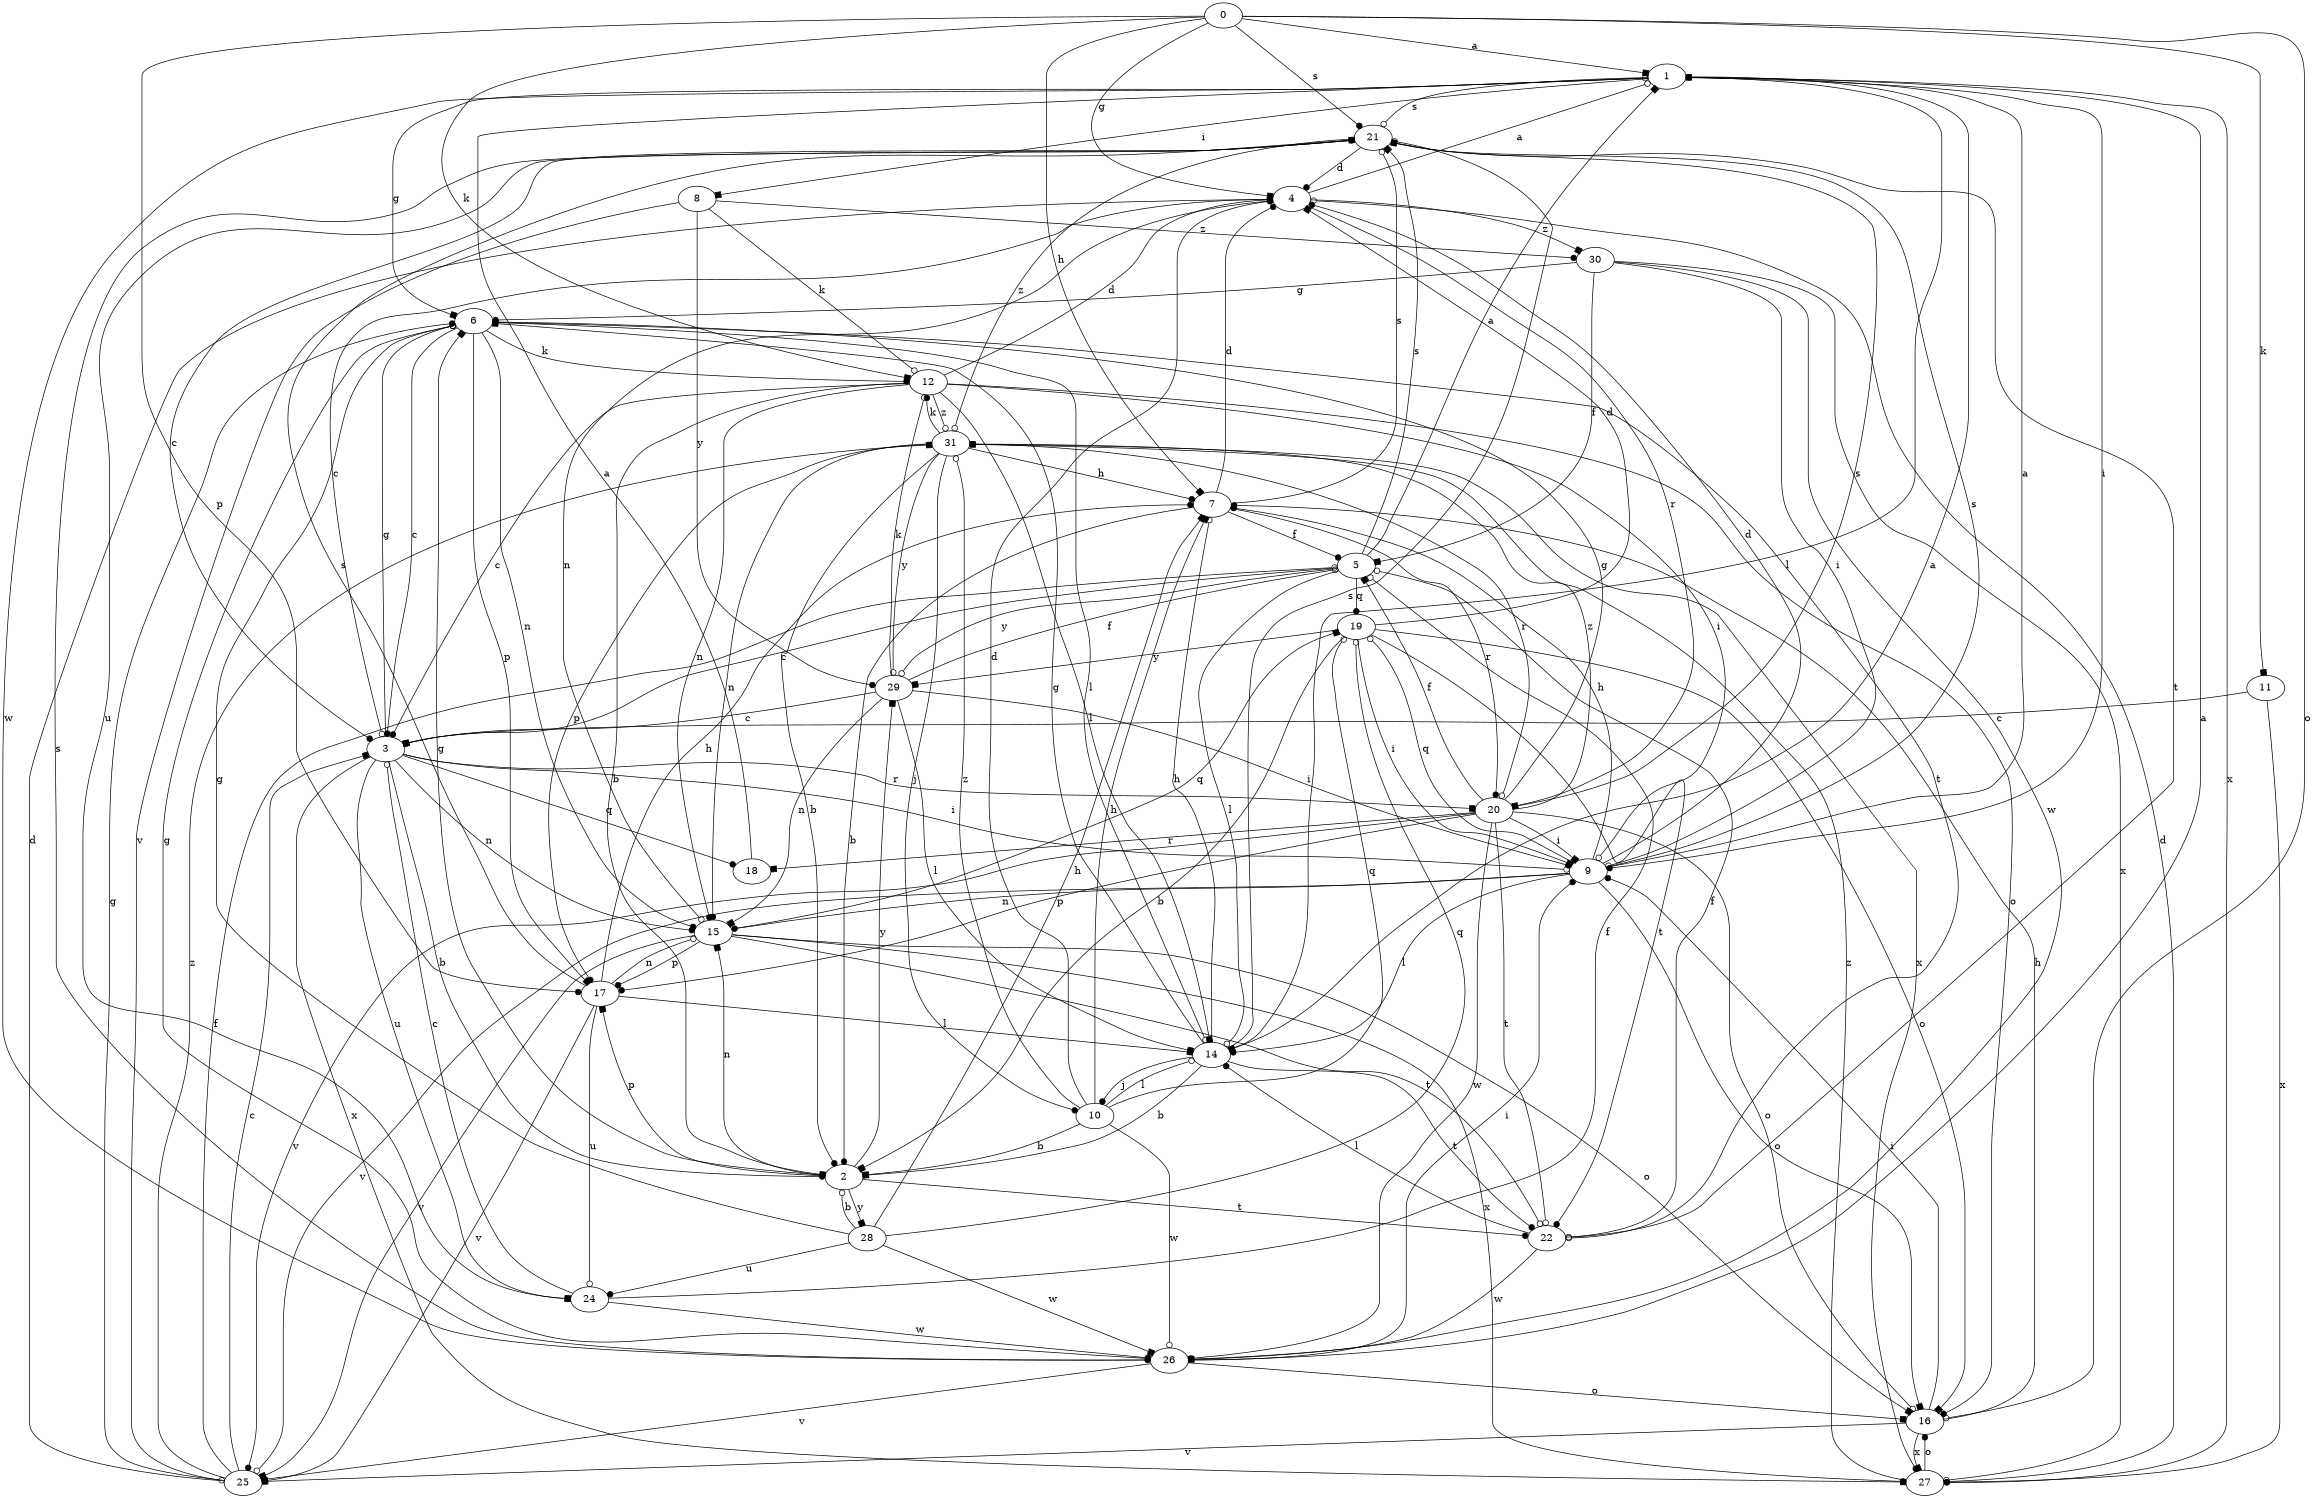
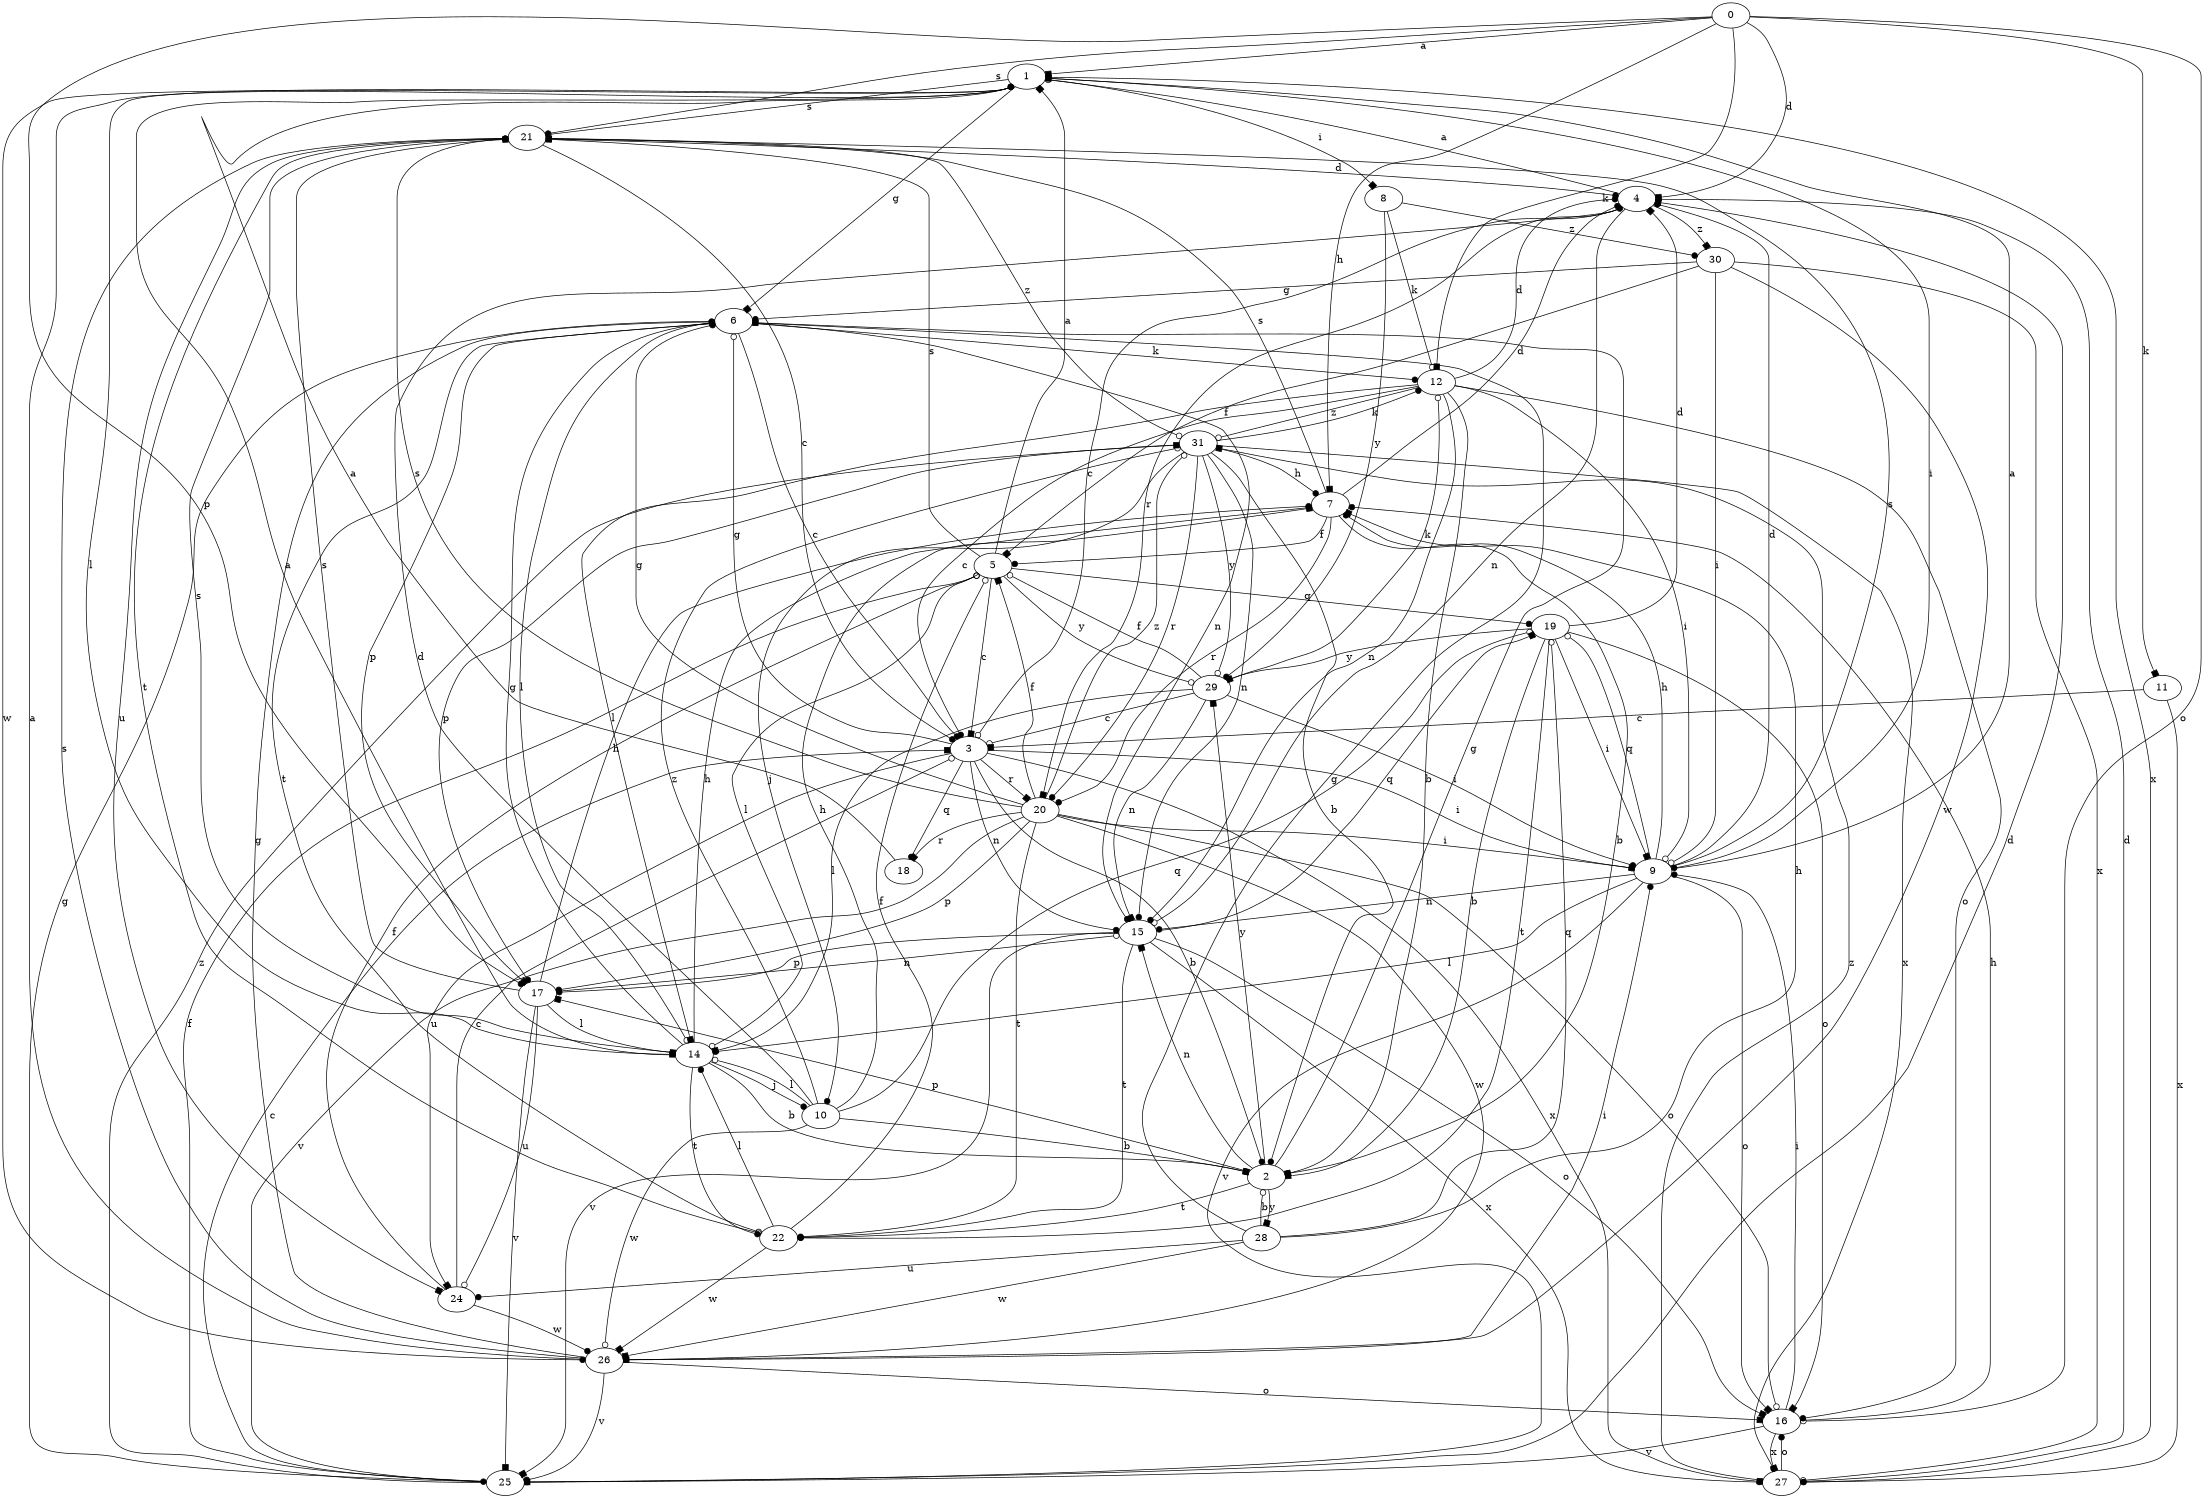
edge "0" -> "4": label "g" -> "d"
edge "31" -> "20": arrowhead odot -> dot
edge "8" -> "25": removed, label "v"
